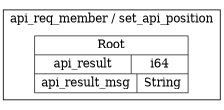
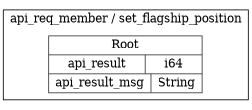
cluster "api_req_member / set_api_position": label "api_req_member / set_api_position" -> "api_req_member / set_flagship_position"
